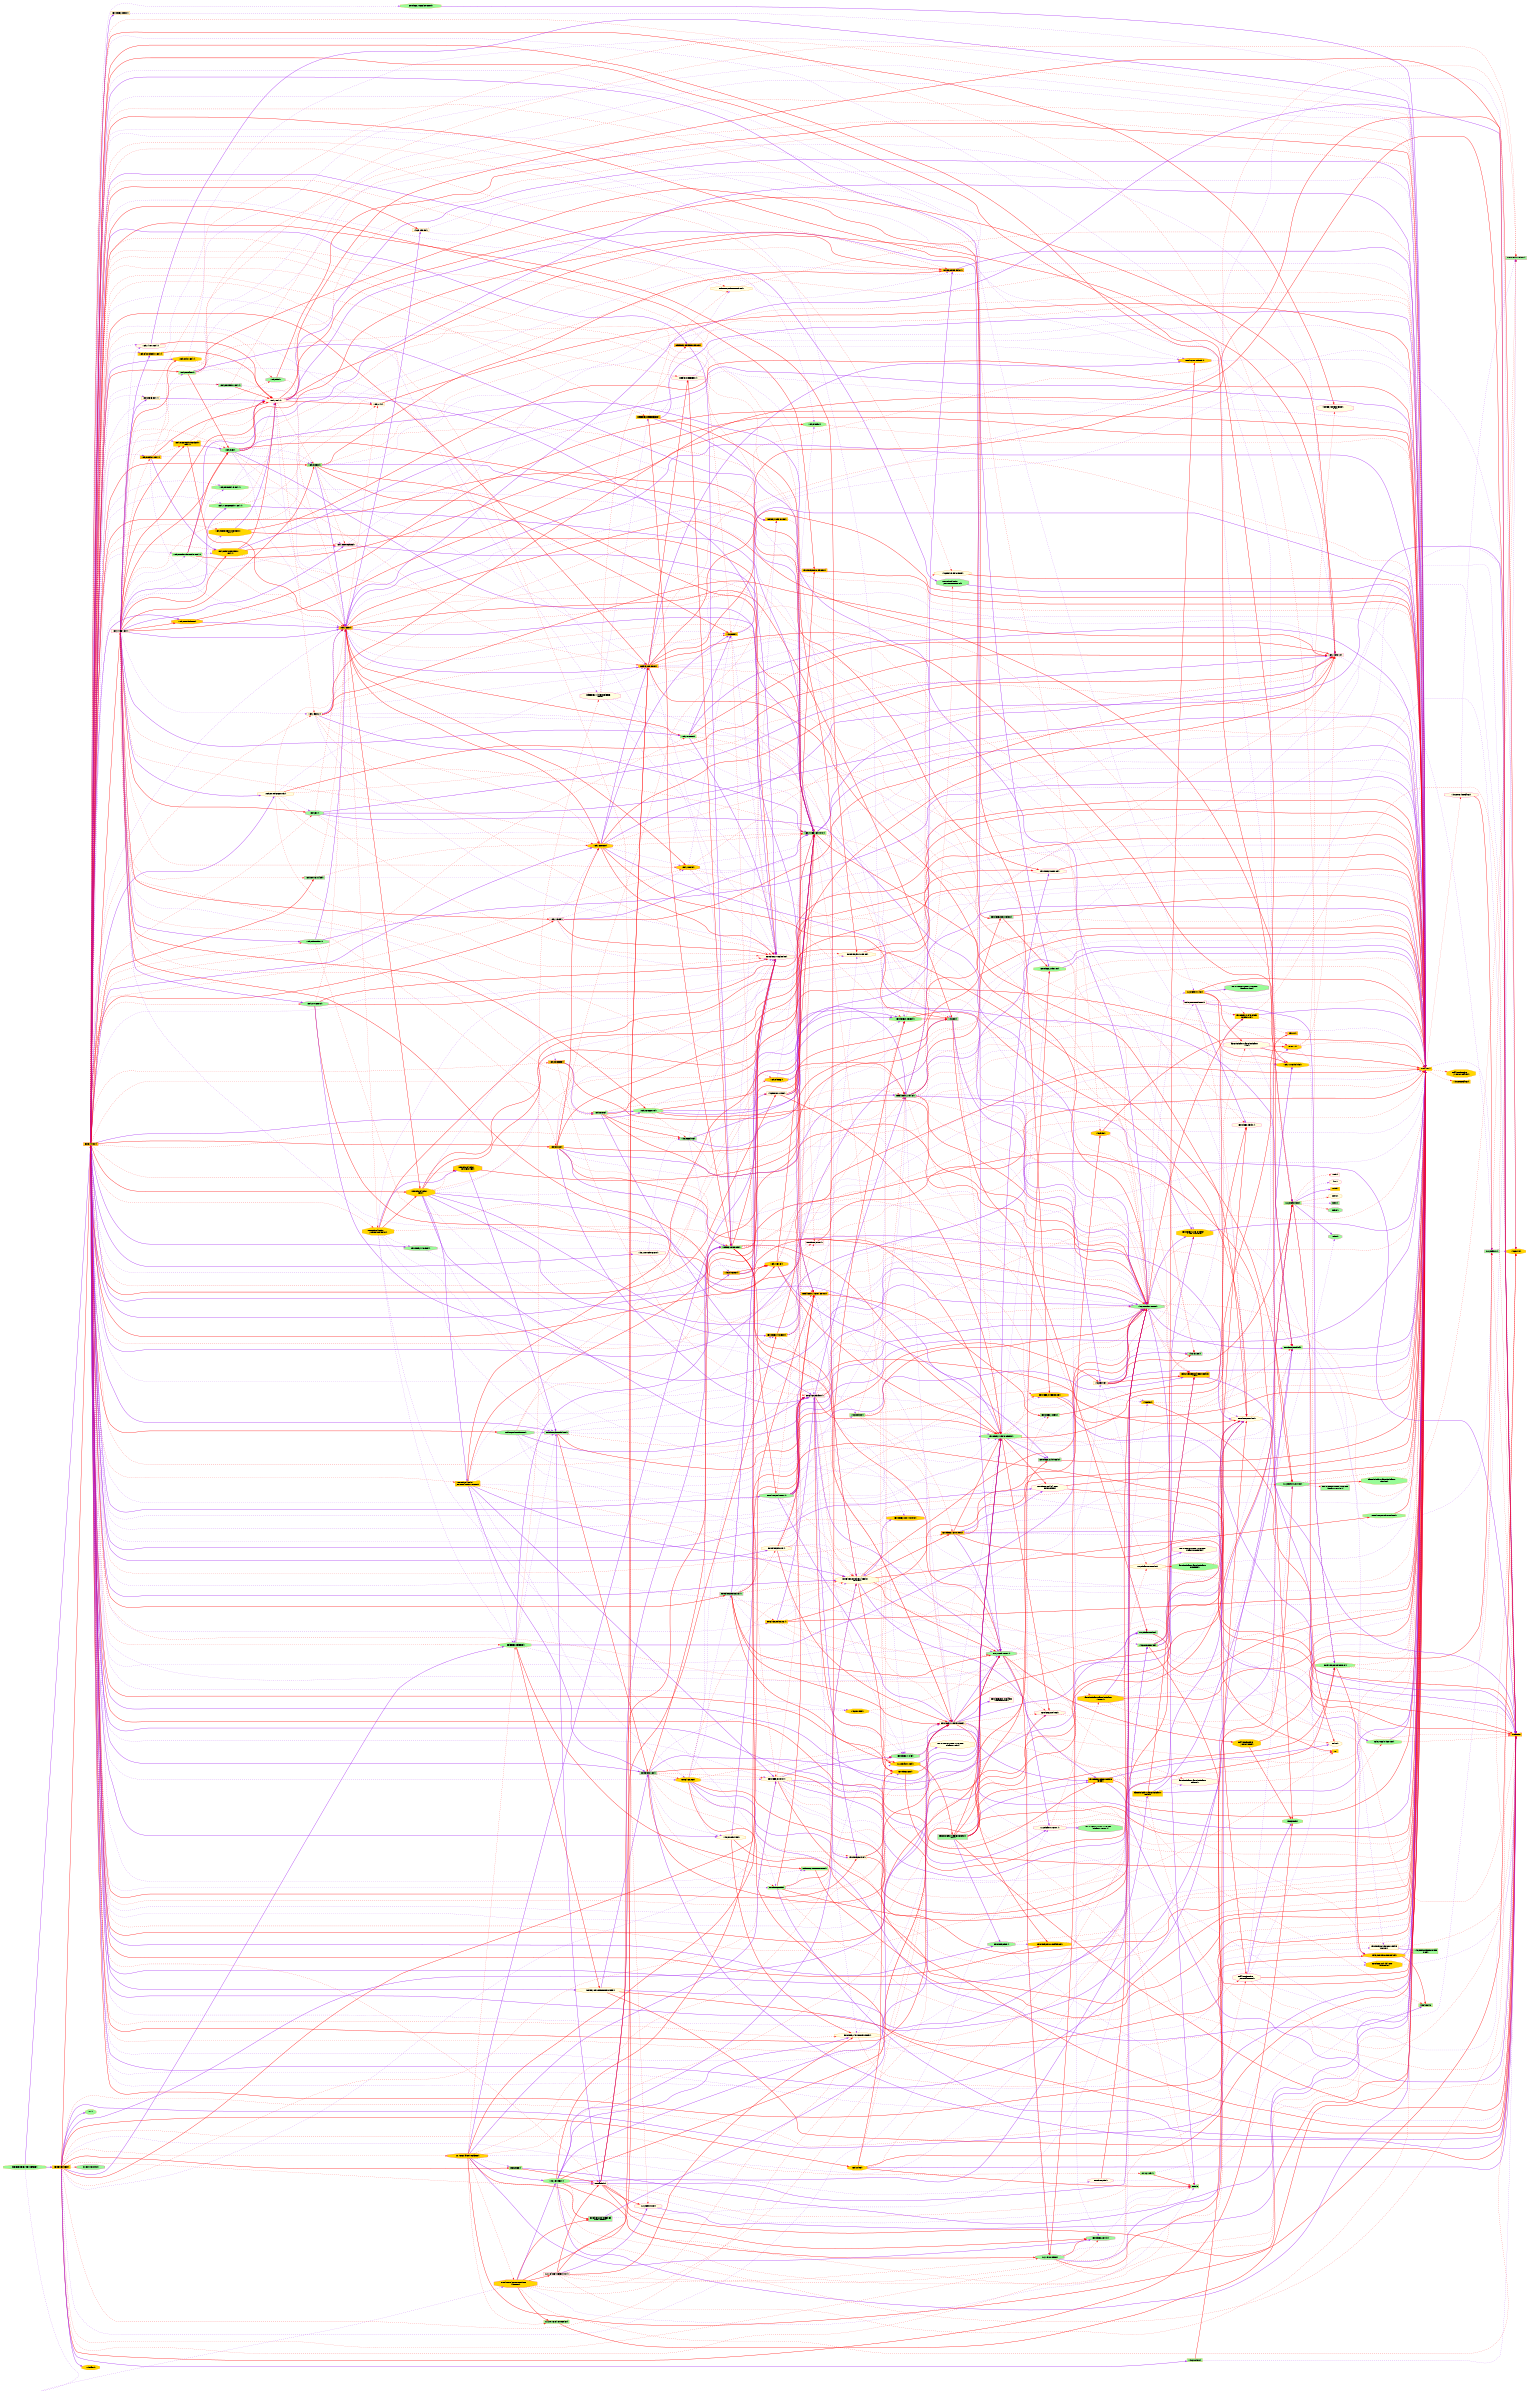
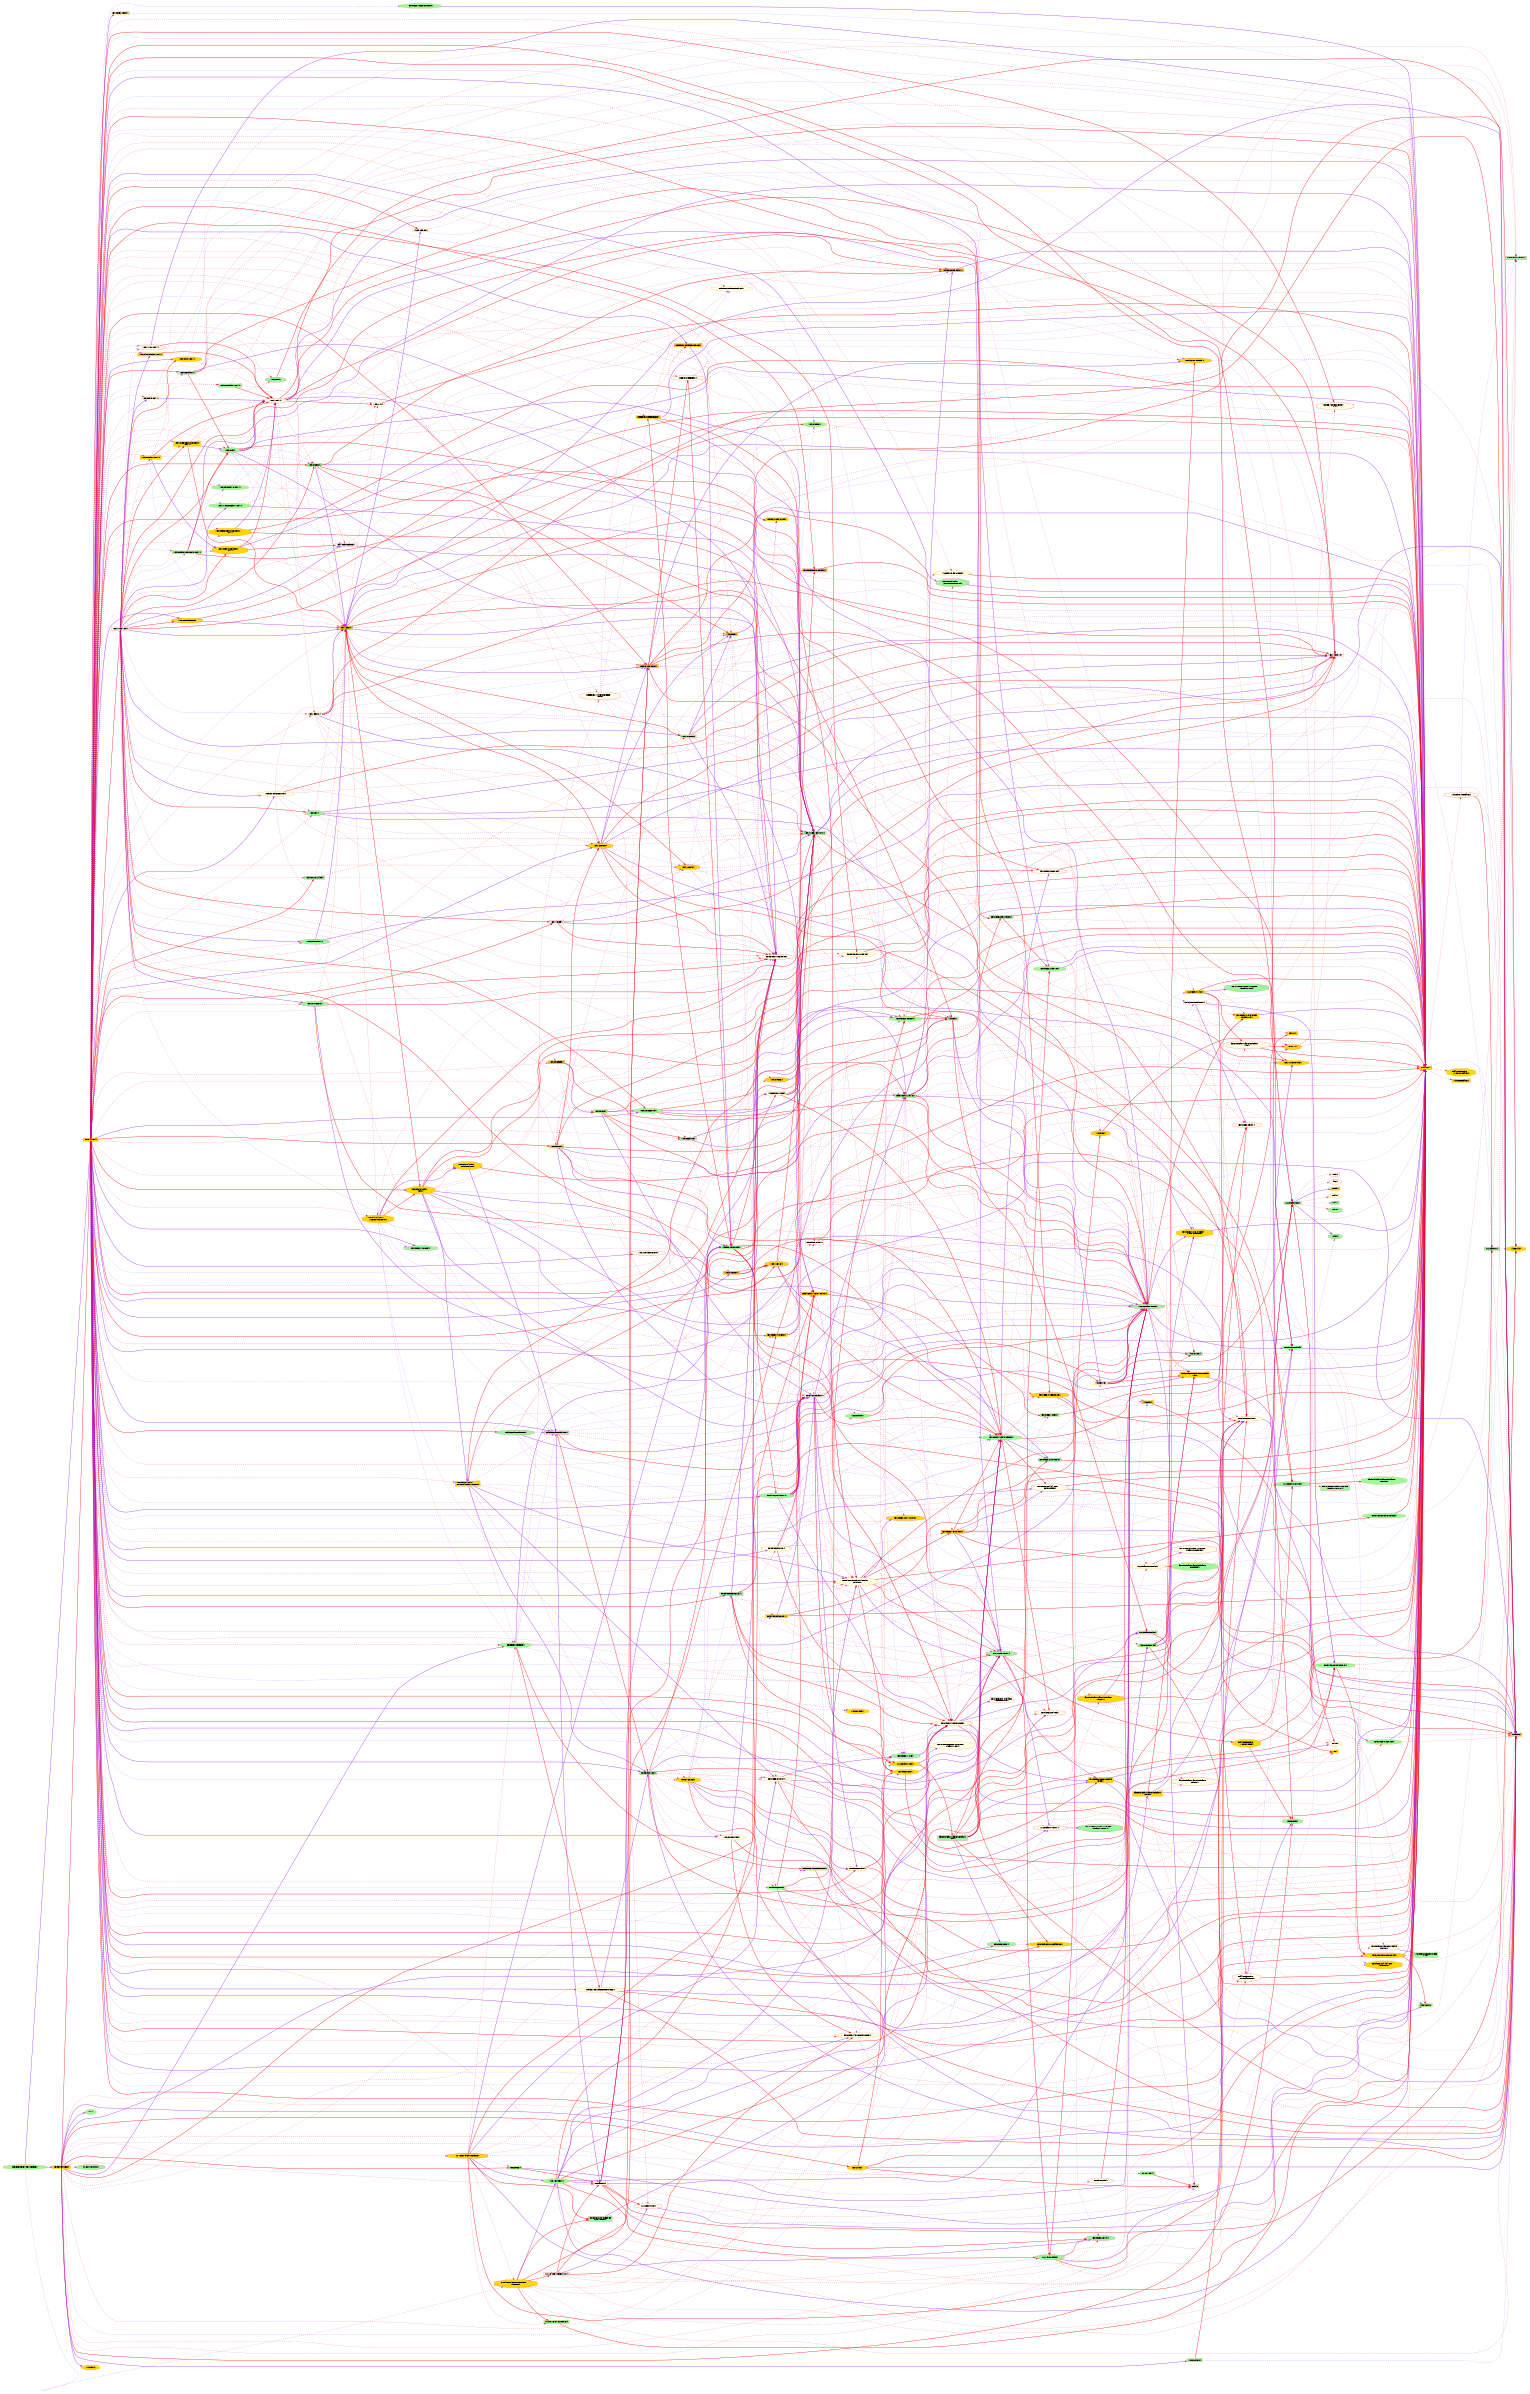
node "Misc/Optional.h": shape folder -> octagon
node "Templates/UnrealTemplate.h": shape folder -> octagon
